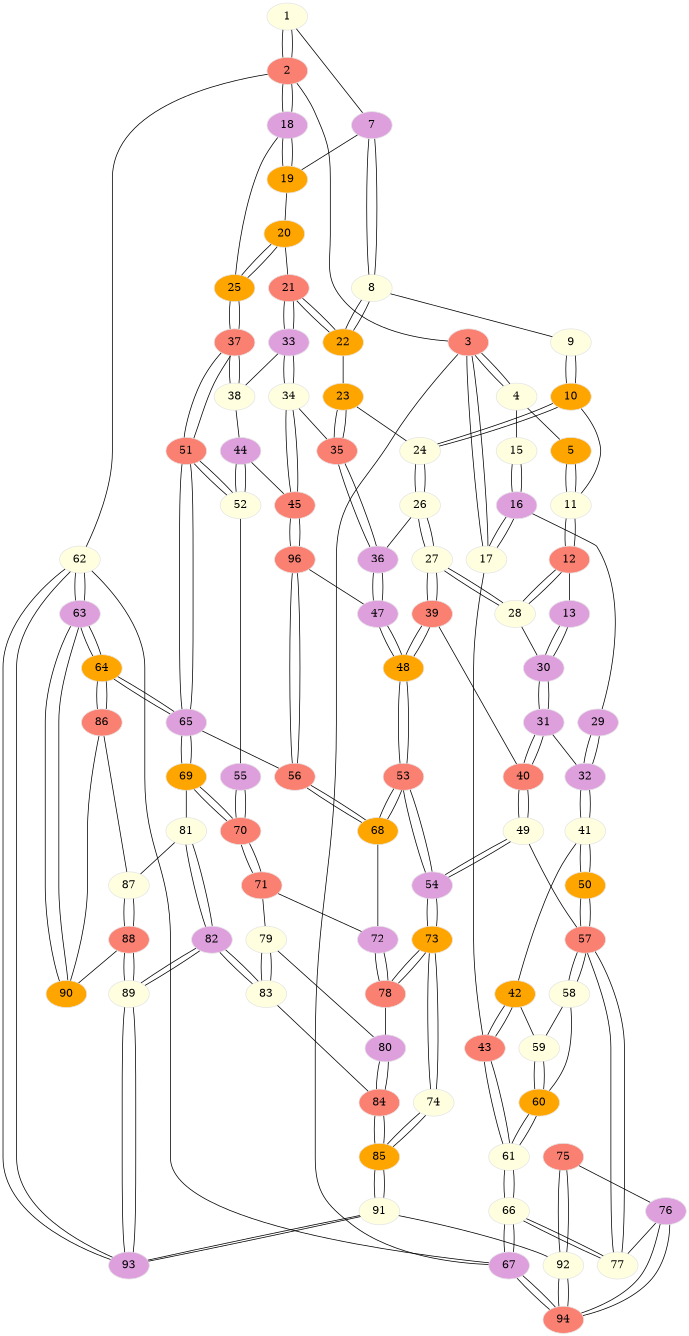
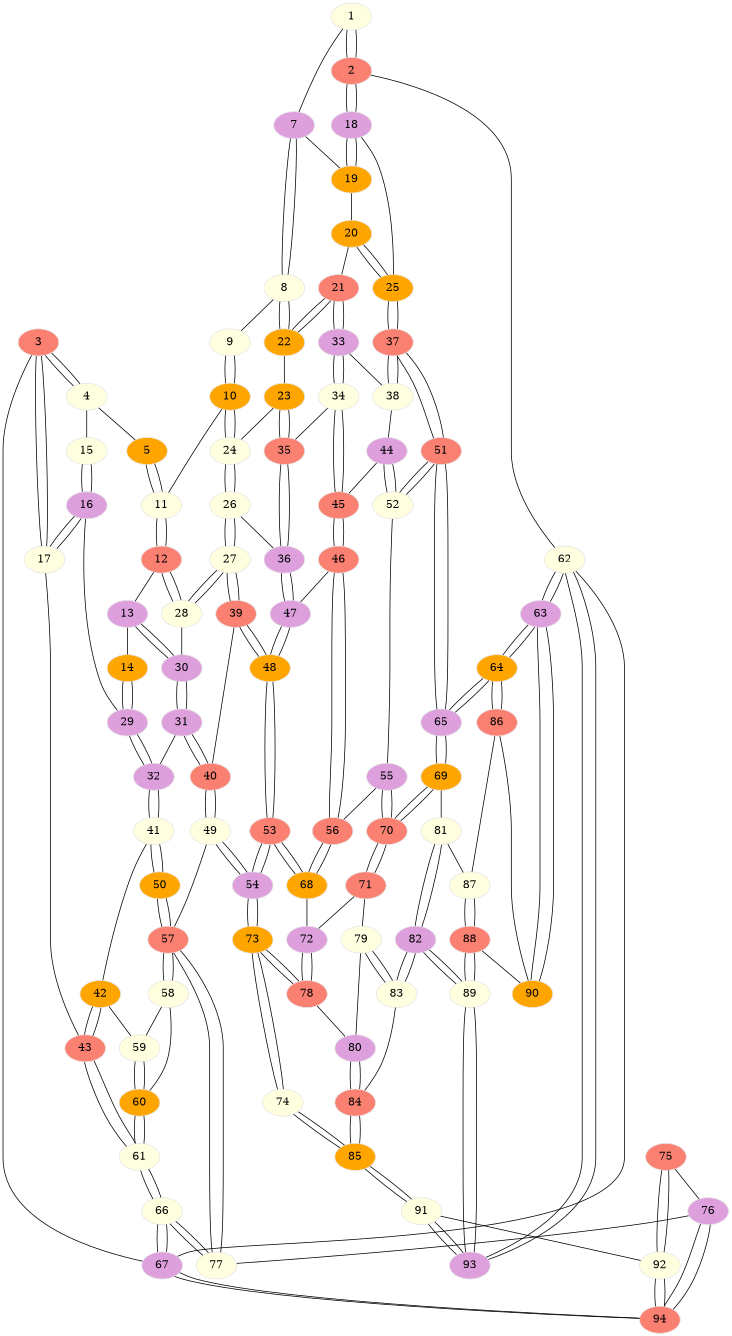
edge "2" -- "3": removed
node "96": label "96" -> "46"
node "14": added
edge "65" -- "56": now "55" -- "56"
